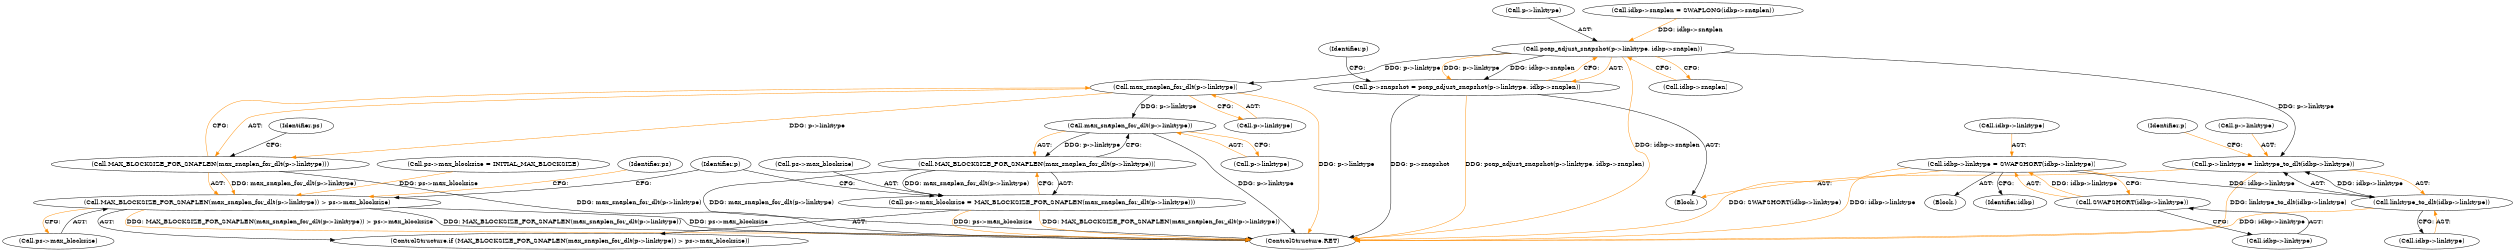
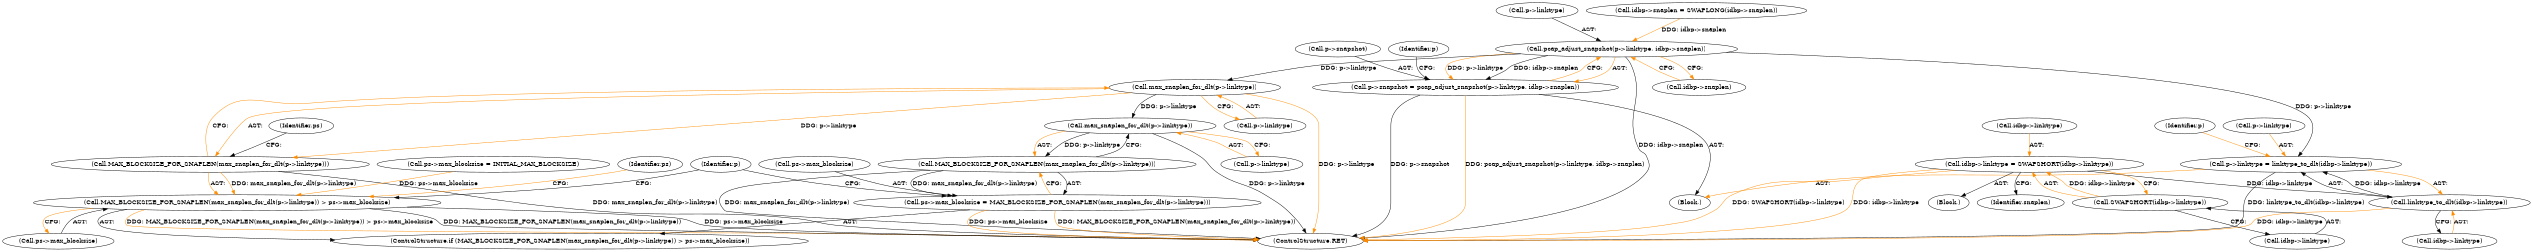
node "(Call,p->snapshot)": added
node "(Identifier,idbp)": label "(Identifier,idbp)" -> "(Identifier,snaplen)"
edge "(Call,pcap_adjust_snapshot(p->linktype, idbp->snaplen))" -> "(ControlStructure,RET)": color darkorange -> black
edge "(Call,p->linktype = linktype_to_dlt(idbp->linktype))" -> "(ControlStructure,RET)": color darkorange -> black
